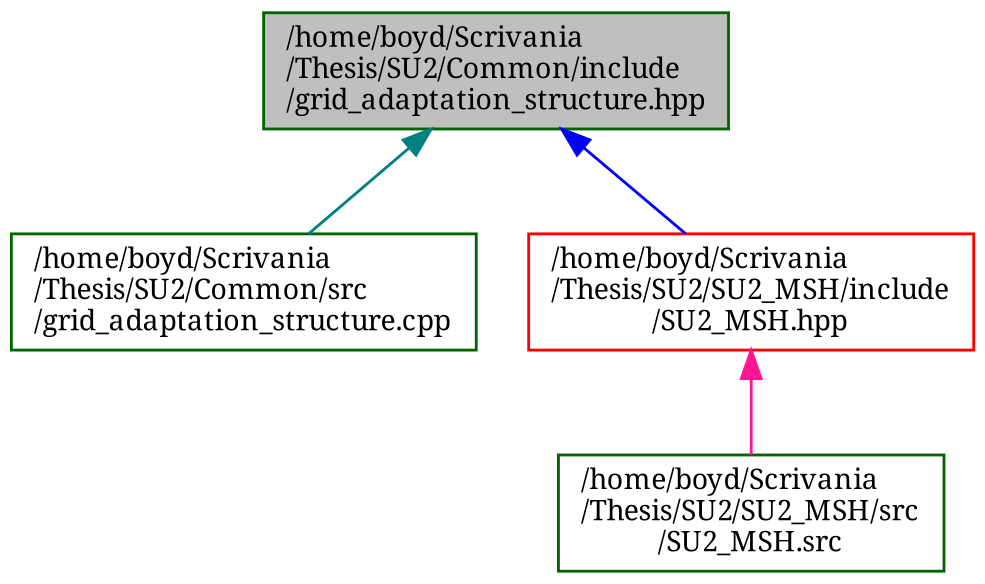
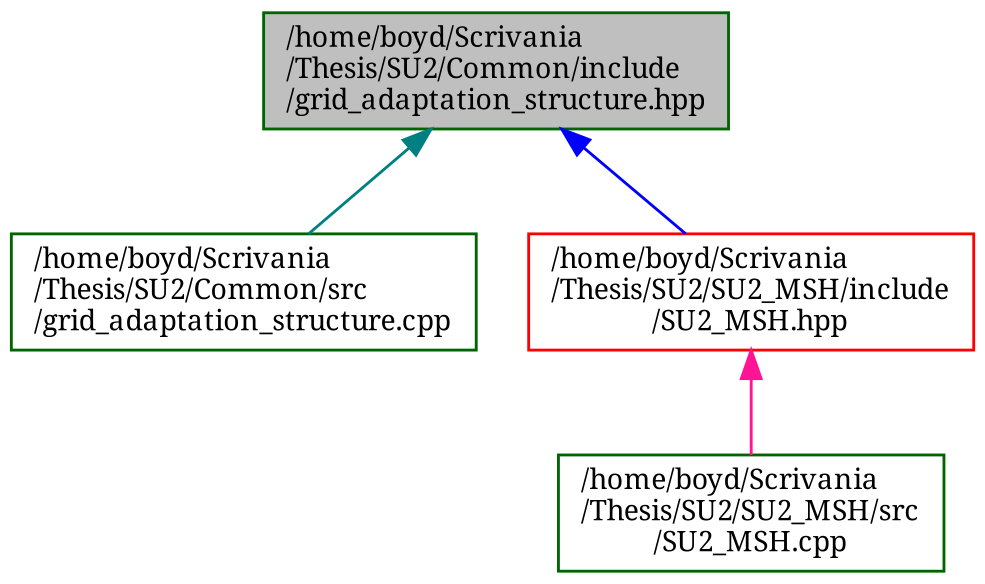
node "/home/boyd/Scrivania /Thesis/SU2/SU2_MSH/src /SU2_MSH.src": label "/home/boyd/Scrivania /Thesis/SU2/SU2_MSH/src /SU2_MSH.src" -> "/home/boyd/Scrivania /Thesis/SU2/SU2_MSH/src /SU2_MSH.cpp"
